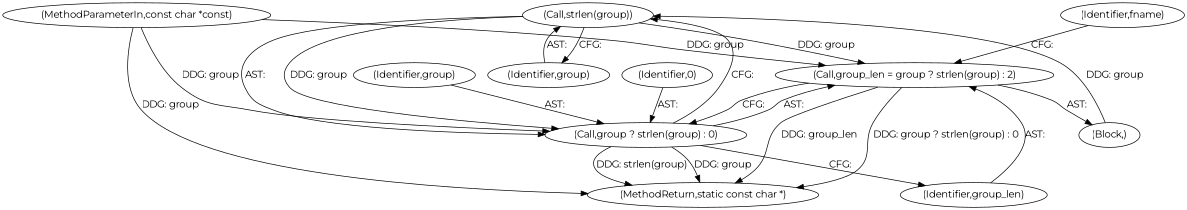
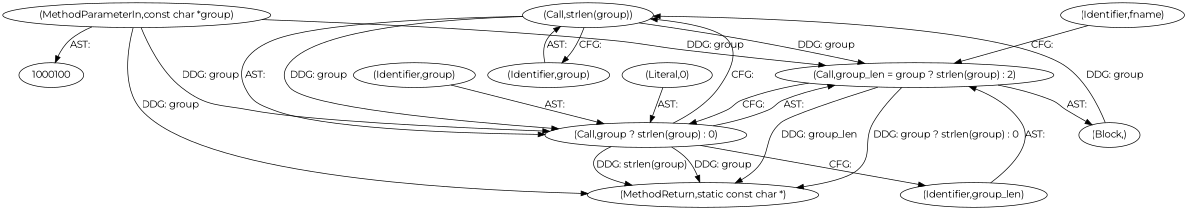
node "(MethodParameterIn,const char *const)": label "(MethodParameterIn,const char *const)" -> "(MethodParameterIn,const char *group)"
node "1000100": added
node "(Identifier,0)": label "(Identifier,0)" -> "(Literal,0)"
